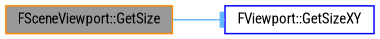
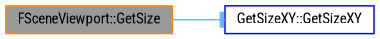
node "FViewport::GetSizeXY": label "FViewport::GetSizeXY" -> "GetSizeXY::GetSizeXY"
